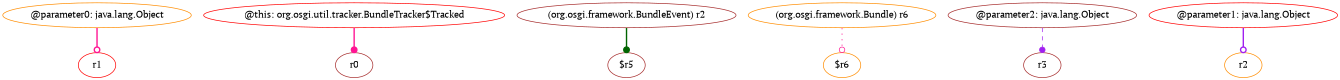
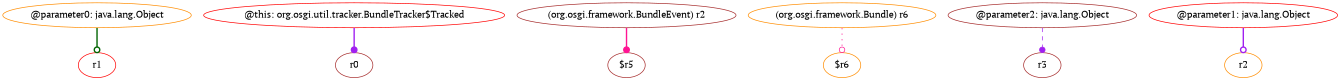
edge "@parameter0: java.lang.Object" -> "r1": color deeppink -> darkgreen
edge "@this: org.osgi.util.tracker.BundleTracker$Tracked" -> "r0": color deeppink -> purple
edge "(org.osgi.framework.BundleEvent) r2" -> "$r5": color darkgreen -> deeppink
